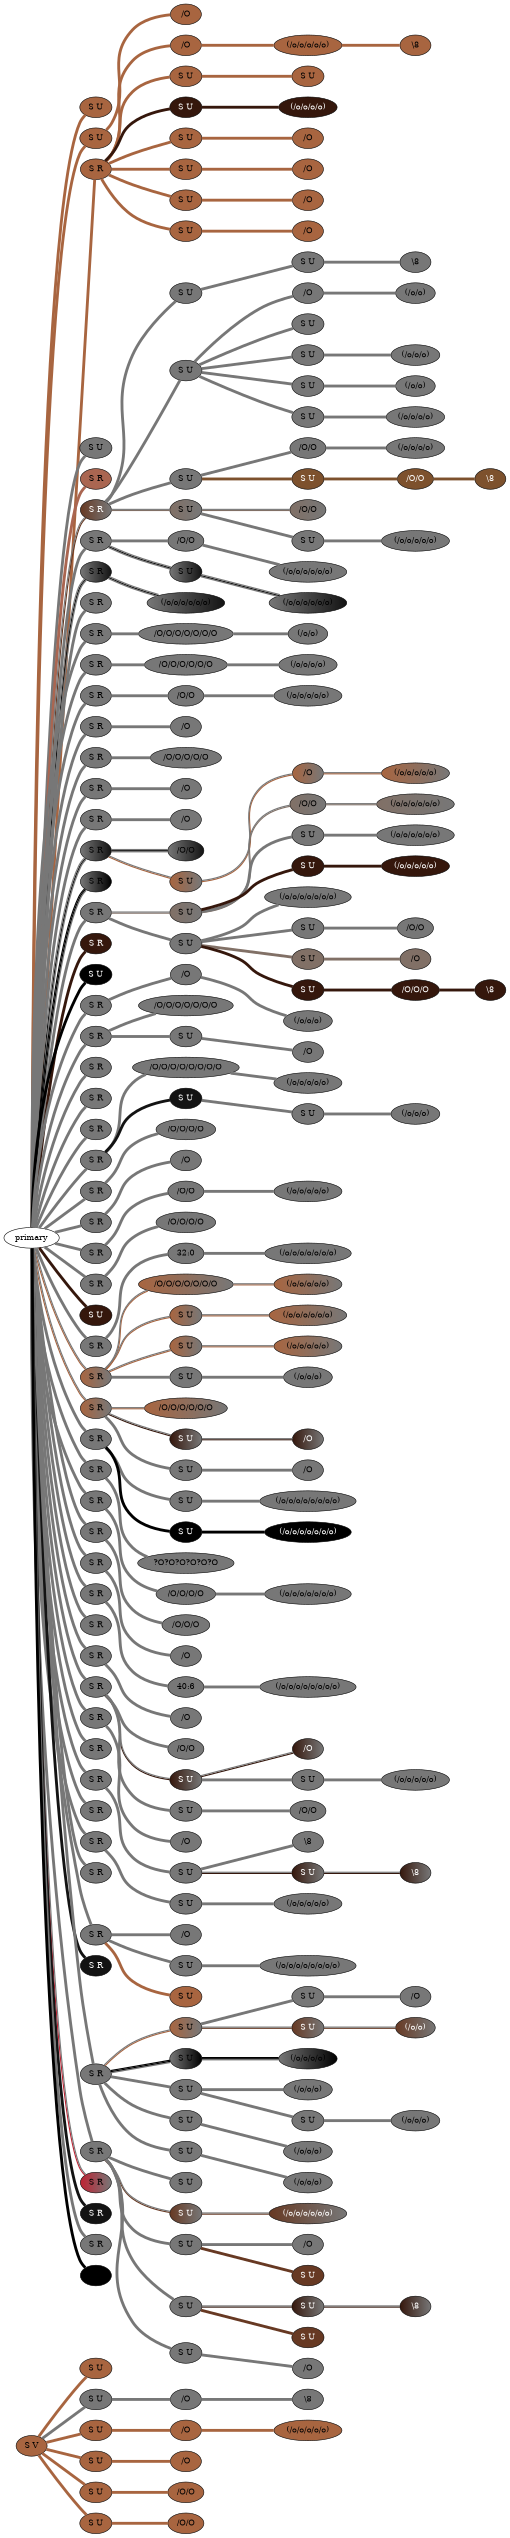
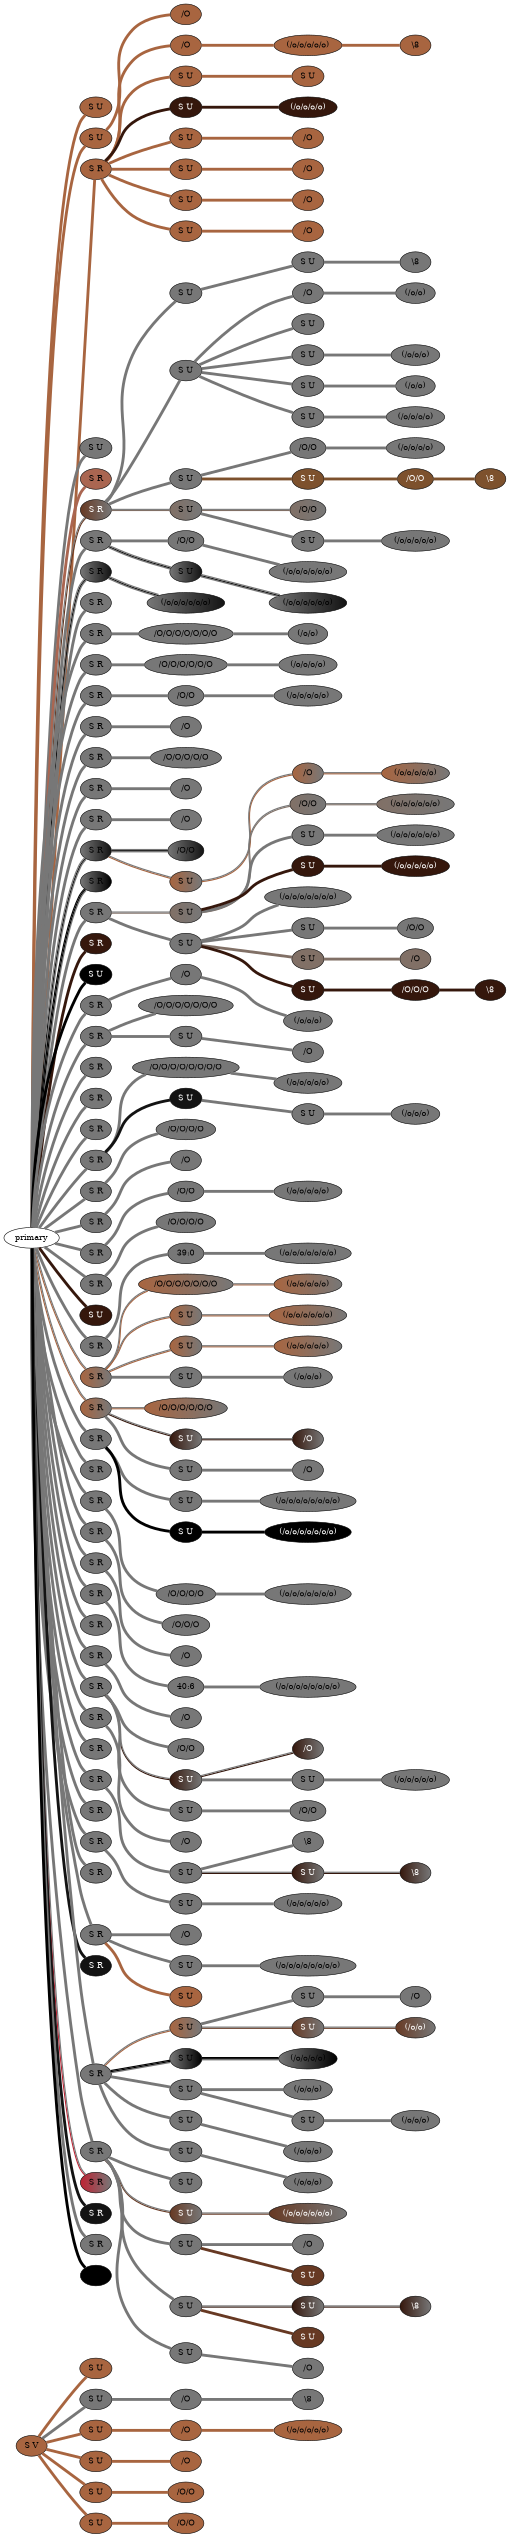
node "32:0": label "32:0" -> "39:0"
node "?O?O?O?O?O?O": removed
